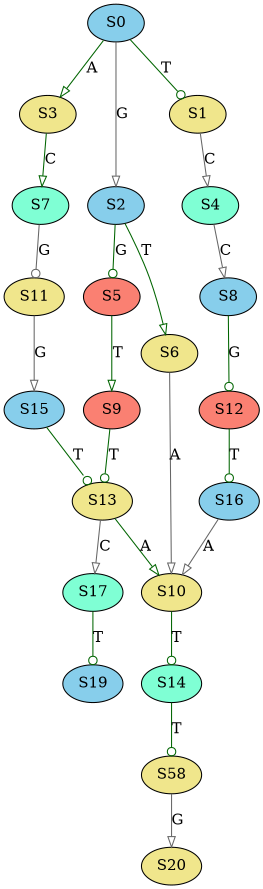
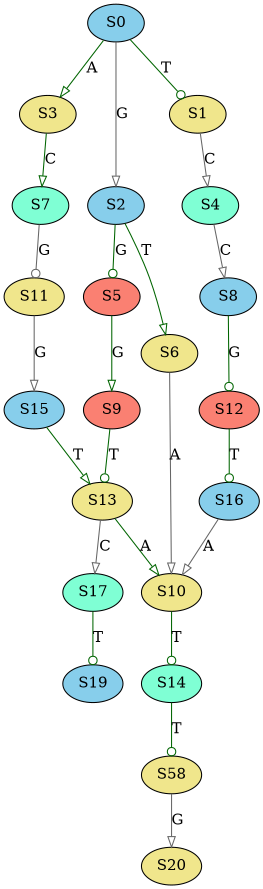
edge "S5" -> "S9": label "T" -> "G"
edge "S15" -> "S13": arrowhead odot -> onormal
